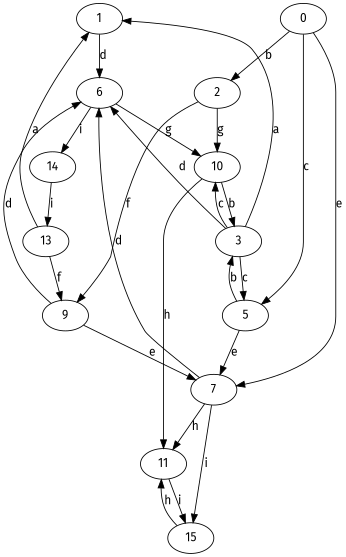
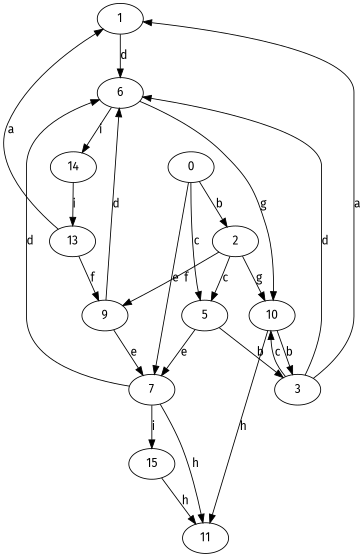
edge "3" -> "5": now "2" -> "5"
edge "11" -> "15": removed, label "i"
